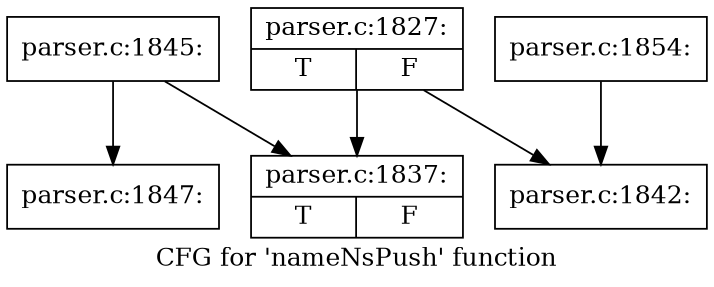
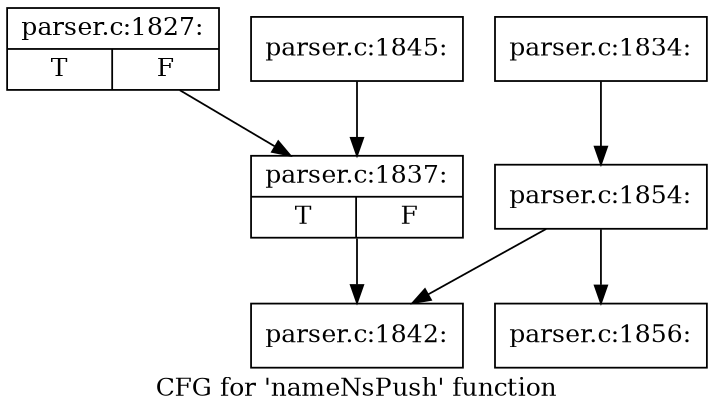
node "parser.c:1834:": added
edge "parser.c:1827:" -> "parser.c:1842:": now "parser.c:1837:" -> "parser.c:1842:"
node "parser.c:1847:": removed
node "parser.c:1856:": added
